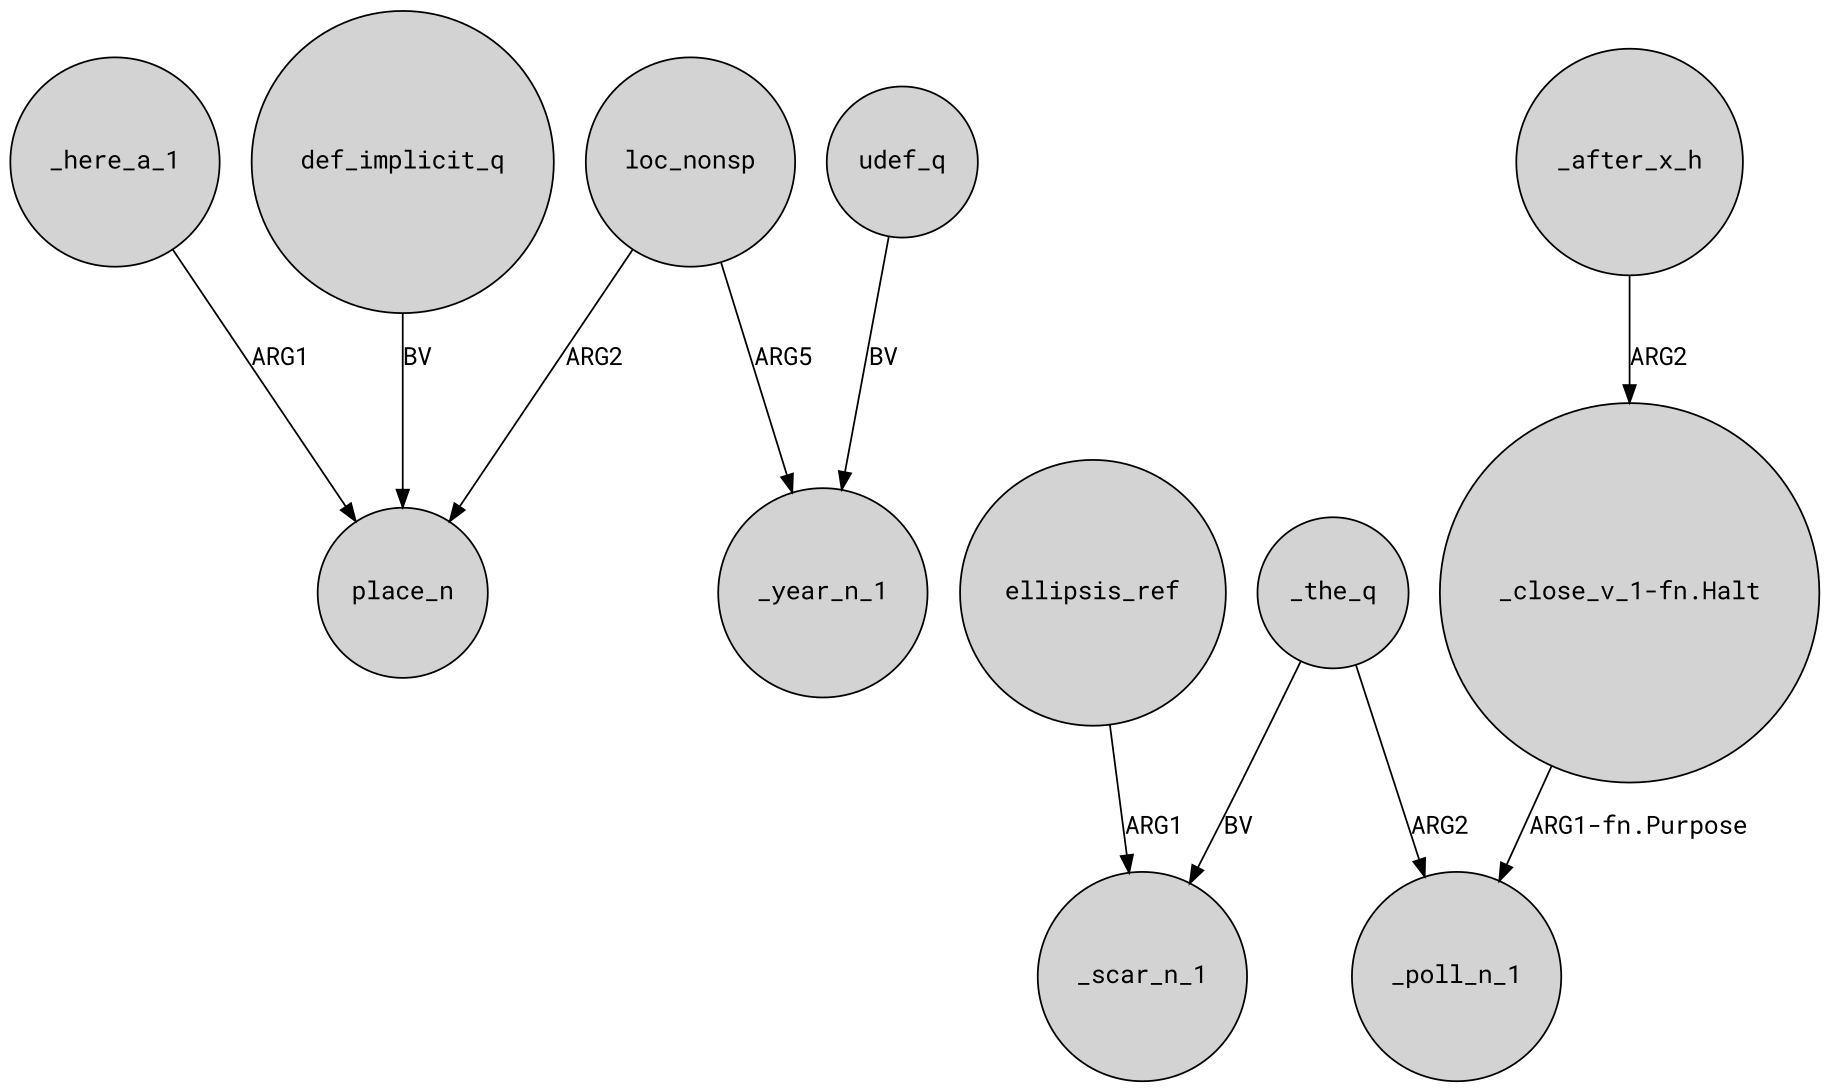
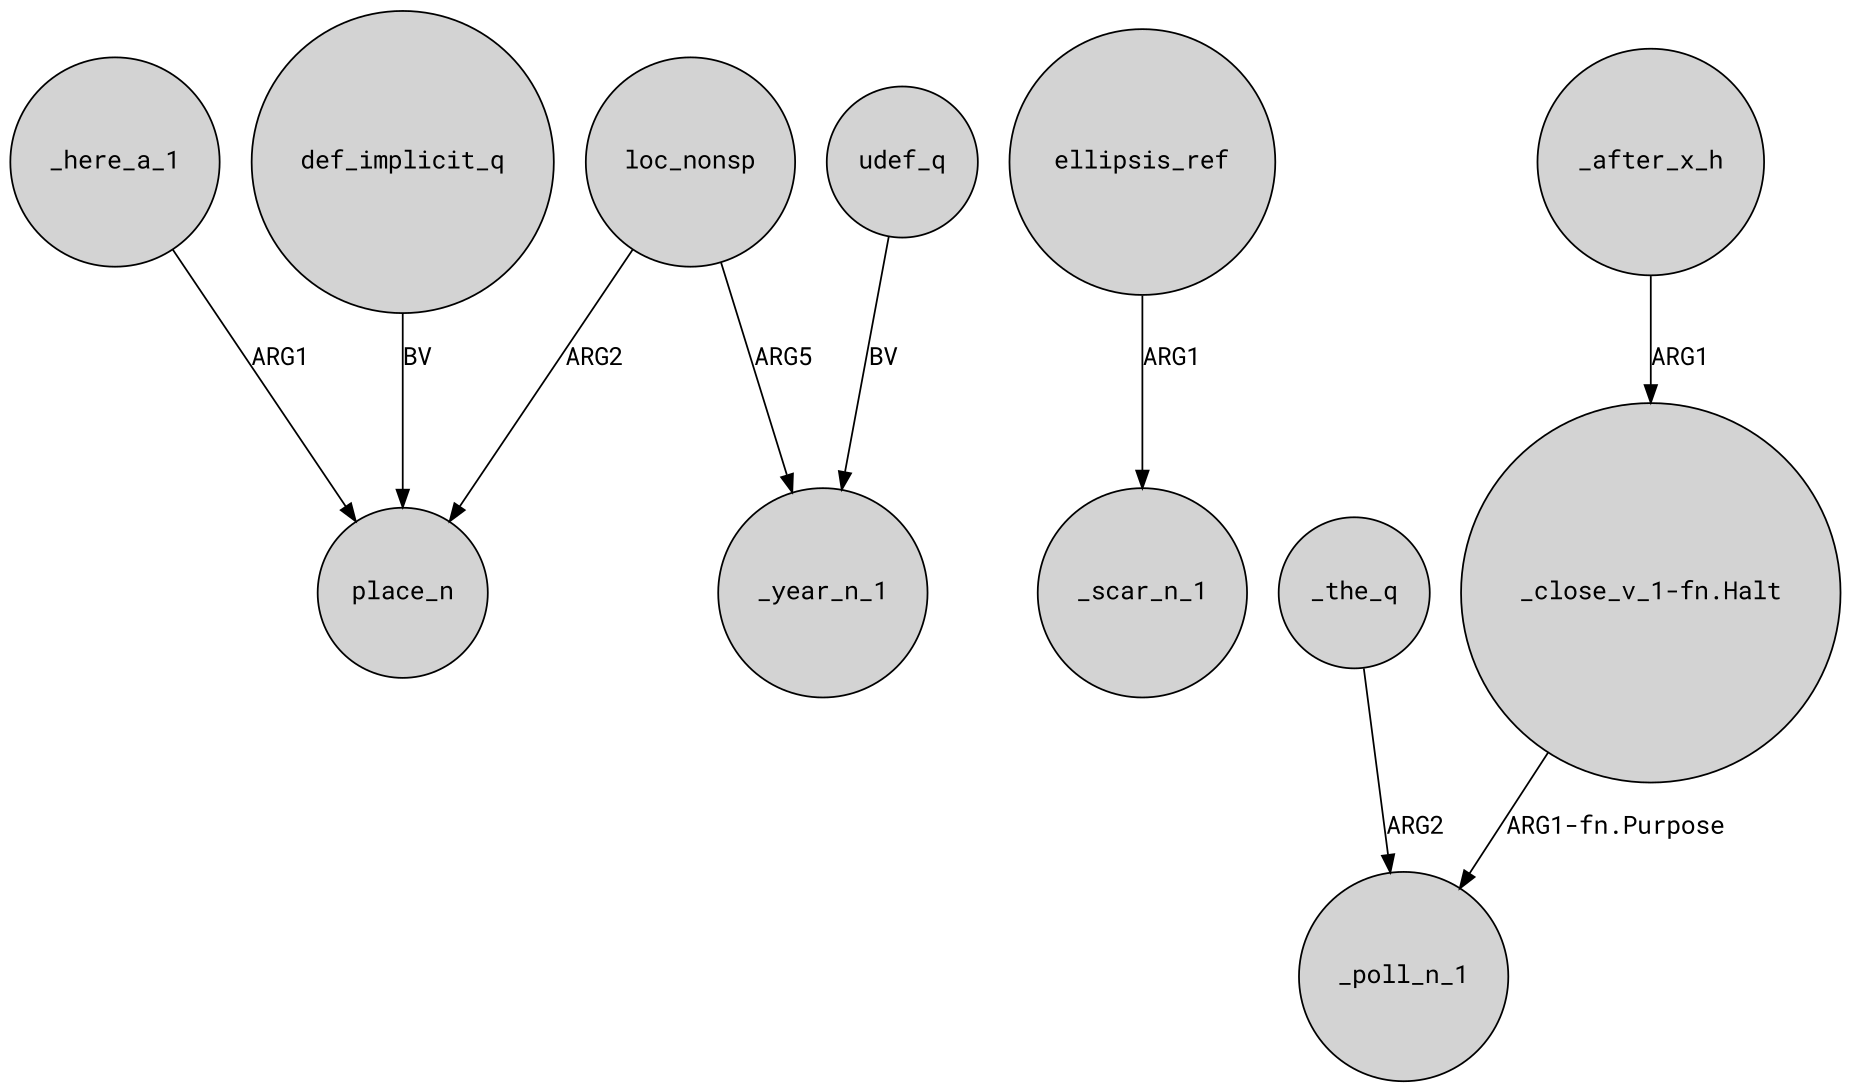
edge "_after_x_h" -> "_close_v_1-fn.Halt": label "ARG2" -> "ARG1"
edge "_the_q" -> "_scar_n_1": removed, label "BV"
